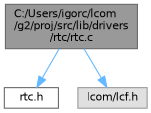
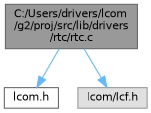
node "C:/Users/igorc/lcom /g2/proj/src/lib/drivers /rtc/rtc.c": label "C:/Users/igorc/lcom /g2/proj/src/lib/drivers /rtc/rtc.c" -> "C:/Users/drivers/lcom /g2/proj/src/lib/drivers /rtc/rtc.c"
node "rtc.h": label "rtc.h" -> "lcom.h"
